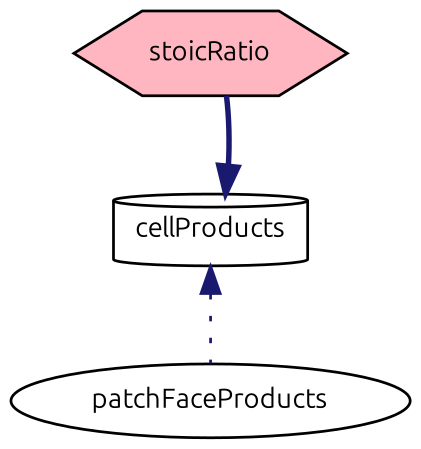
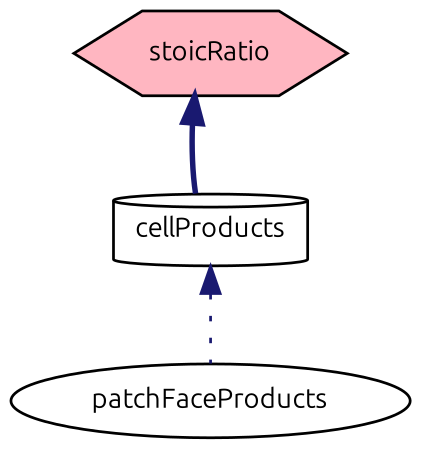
edge "stoicRatio" -> "cellProducts": reversed
